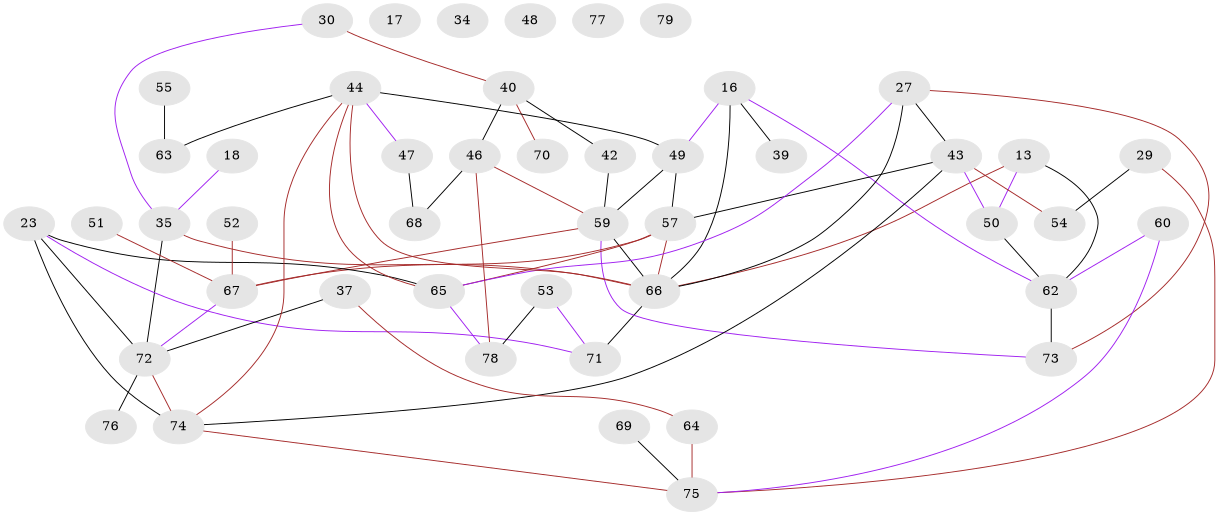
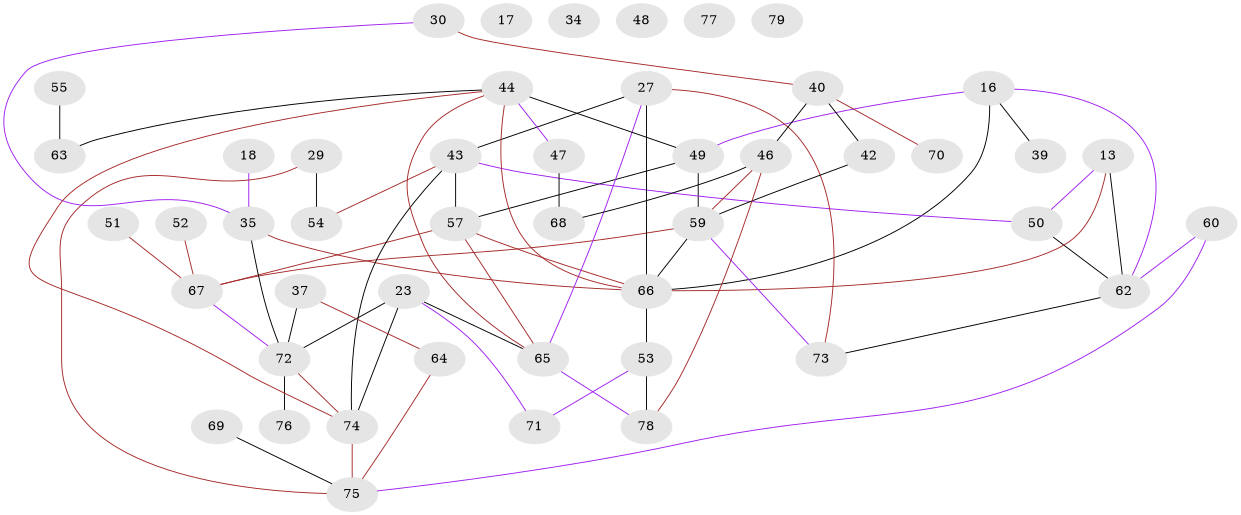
edge "66" -- "71": now "66" -- "53"
